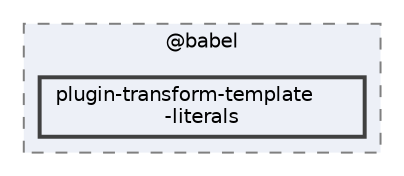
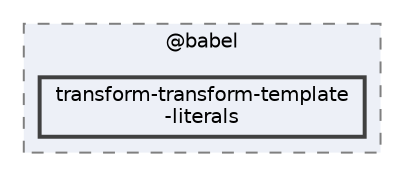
node "plugin-transform-template -literals": label "plugin-transform-template -literals" -> "transform-transform-template -literals"
